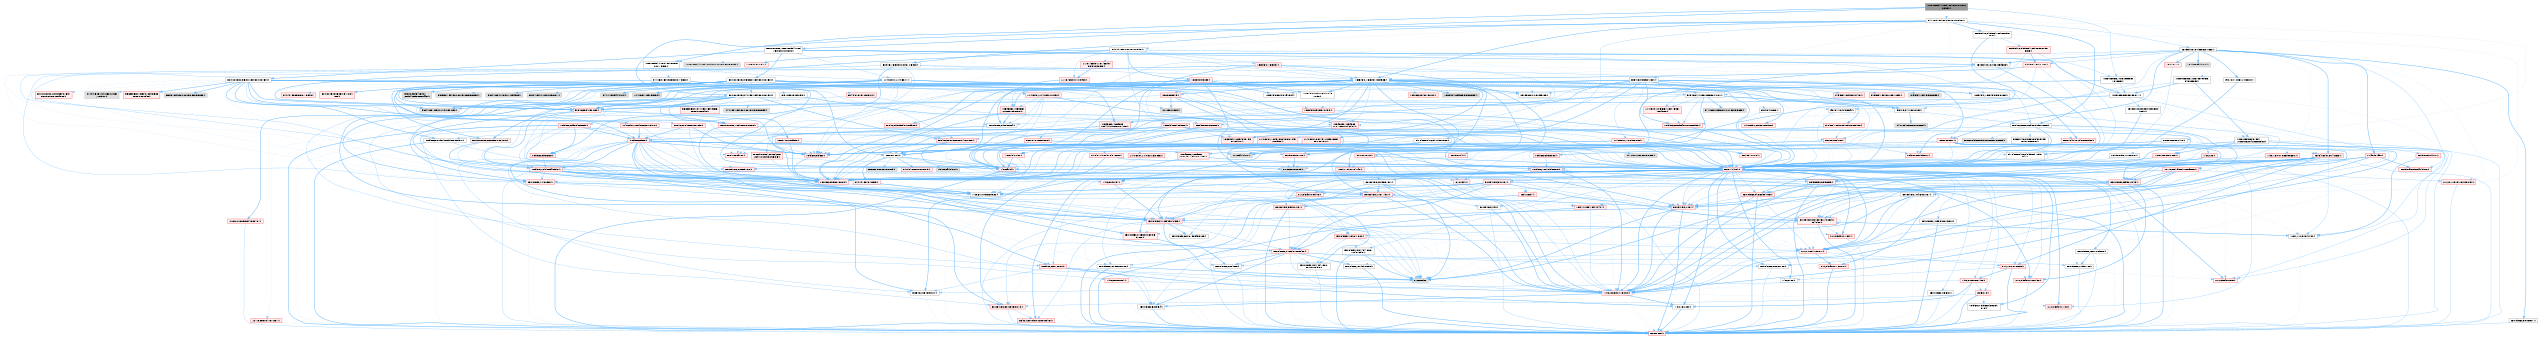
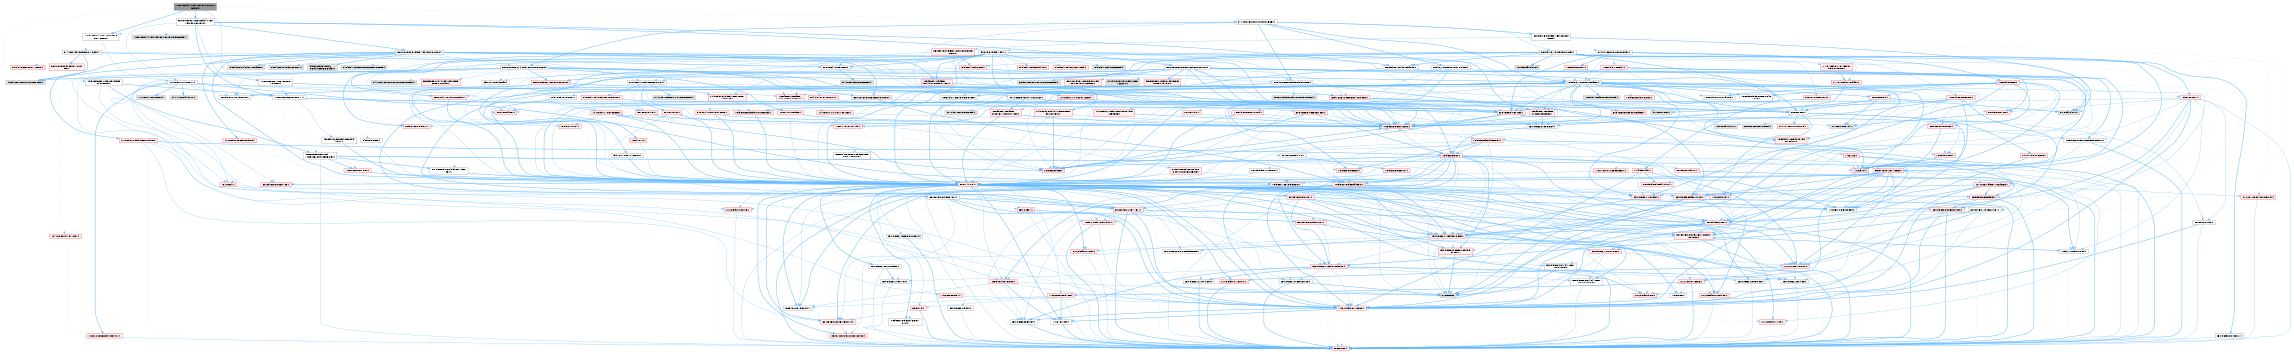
edge "UObject/SoftObjectPath.h" -> "UObject/ObjectMacros.h": reversed
